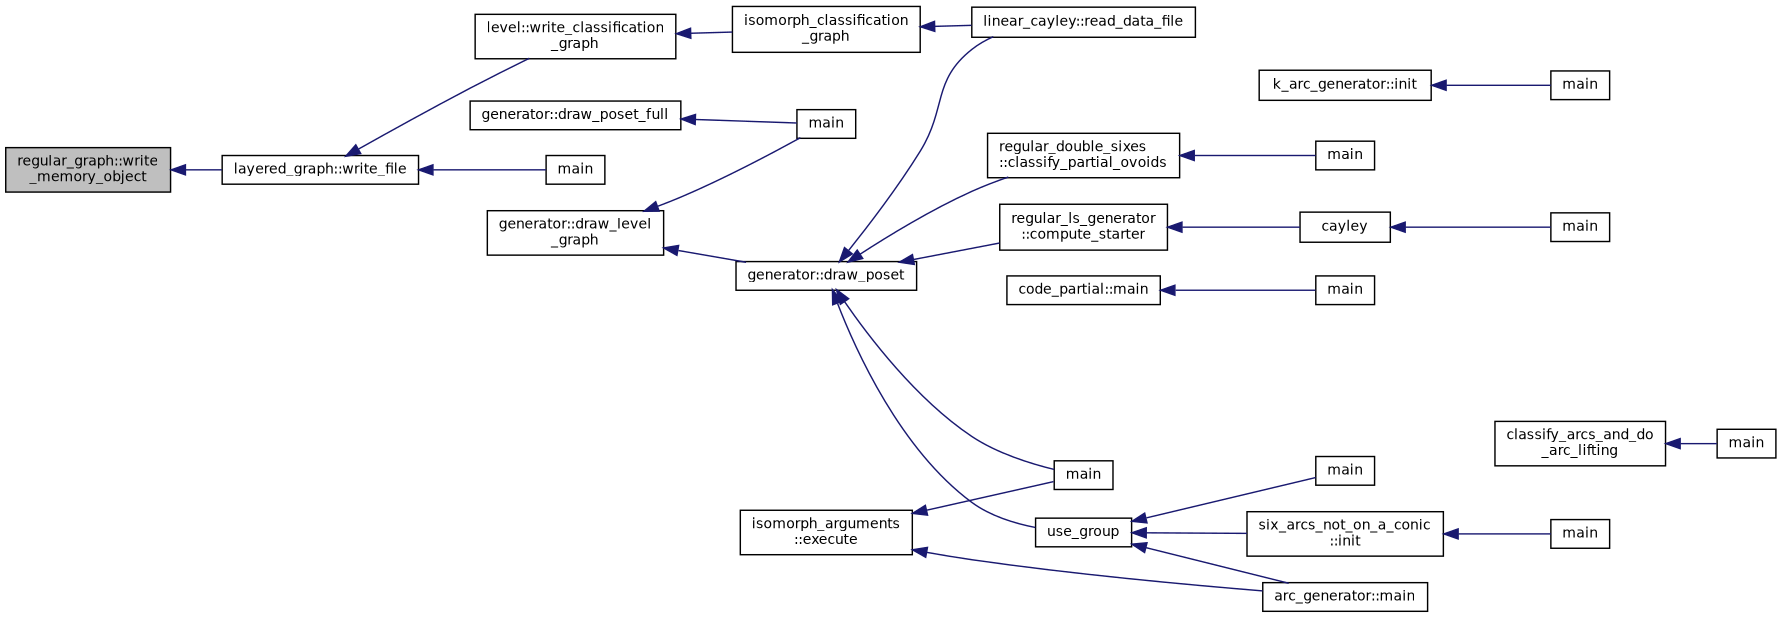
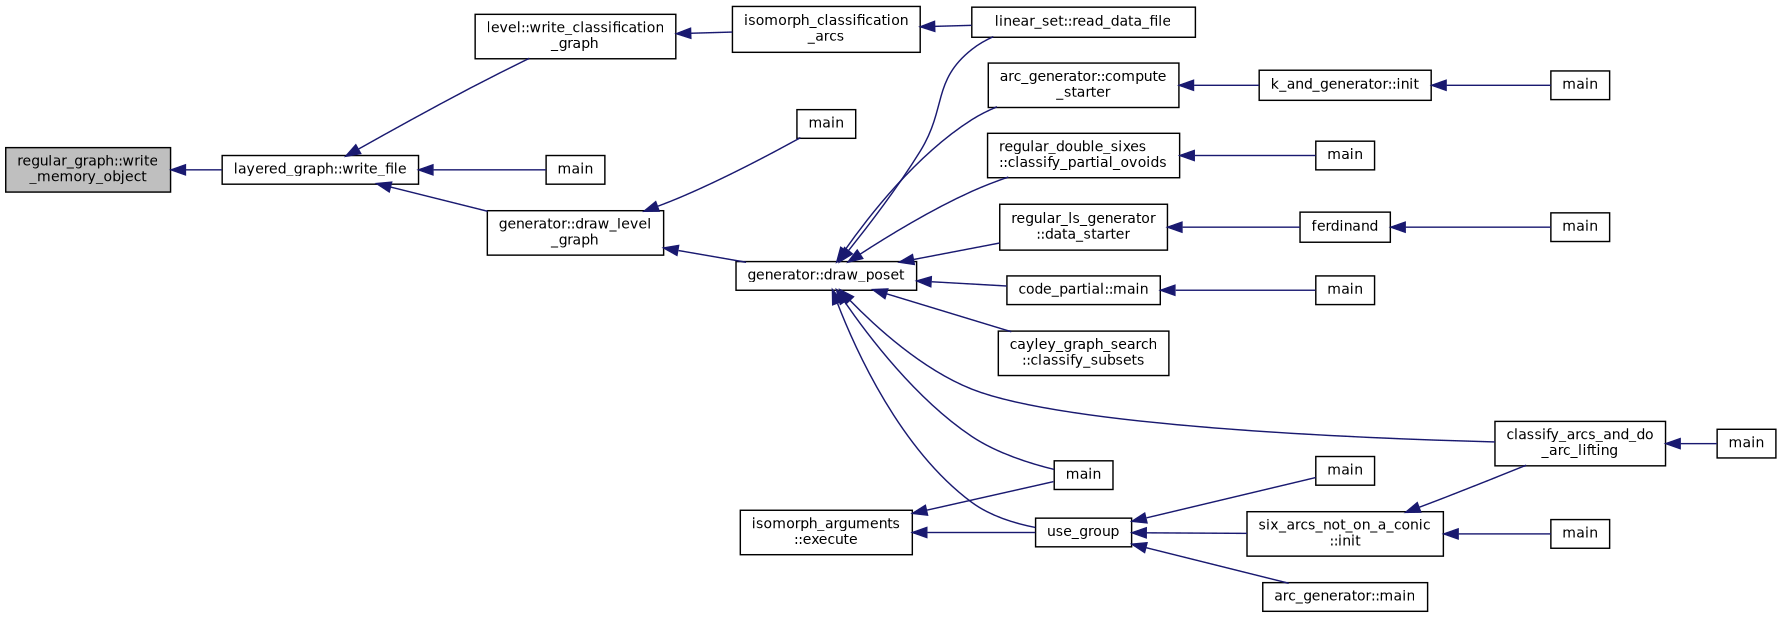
node "linear_cayley::read_data_file": label "linear_cayley::read_data_file" -> "linear_set::read_data_file"
node "isomorph_classification _graph": label "isomorph_classification _graph" -> "isomorph_classification _arcs"
node "arc_generator::compute _starter": added
node "k_arc_generator::init": label "k_arc_generator::init" -> "k_and_generator::init"
node "generator::draw_poset_full": removed
edge "generator::draw_level _graph" -> "layered_graph::write_file": added
node "regular_ls_generator ::compute_starter": label "regular_ls_generator ::compute_starter" -> "regular_ls_generator ::data_starter"
node "cayley": label "cayley" -> "ferdinand"
edge "code_partial::main" -> "generator::draw_poset": added
node "cayley_graph_search ::classify_subsets": added
edge "classify_arcs_and_do _arc_lifting" -> "generator::draw_poset": added
edge "classify_arcs_and_do _arc_lifting" -> "six_arcs_not_on_a_conic ::init": added
edge "arc_generator::main" -> "isomorph_arguments ::execute": now "use_group" -> "isomorph_arguments ::execute"
